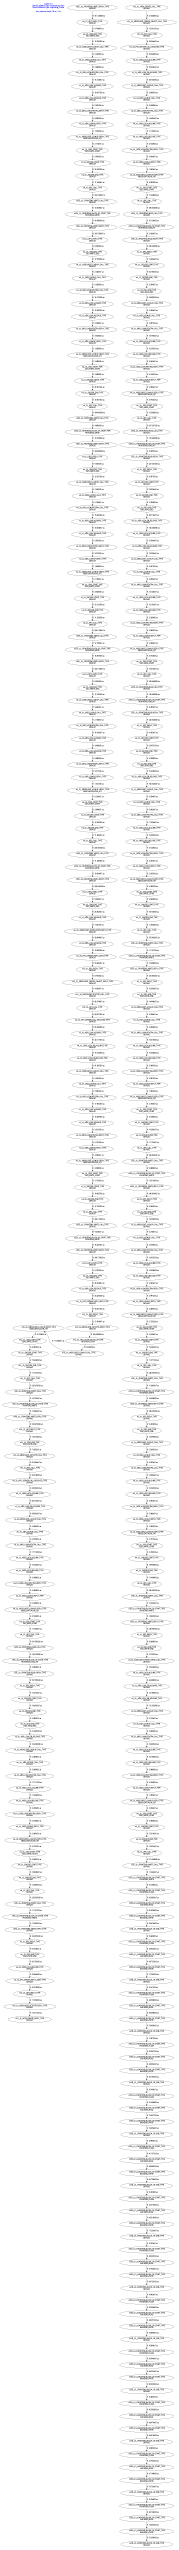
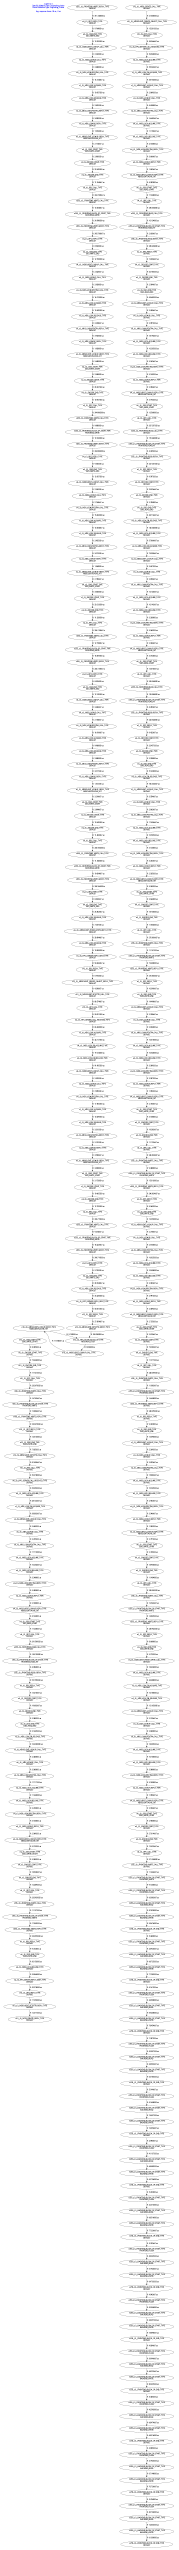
edge "e10__t3__MDSCLIENT_LOOKUP_REPLY_TYPE MDSCLIENTCACHE_HIT" -> "e10__t3__SSIO_START_TYPE SSIO_WRITE_START": now "e10__t3__MDSCLIENT_LOOKUP_REPLY_TYPE MDSCLIENTCACHE_HIT" -> "e10__t3__NFS_CACHE_BLOCK_OP_TYPE NFSCACHE_EVICT"
